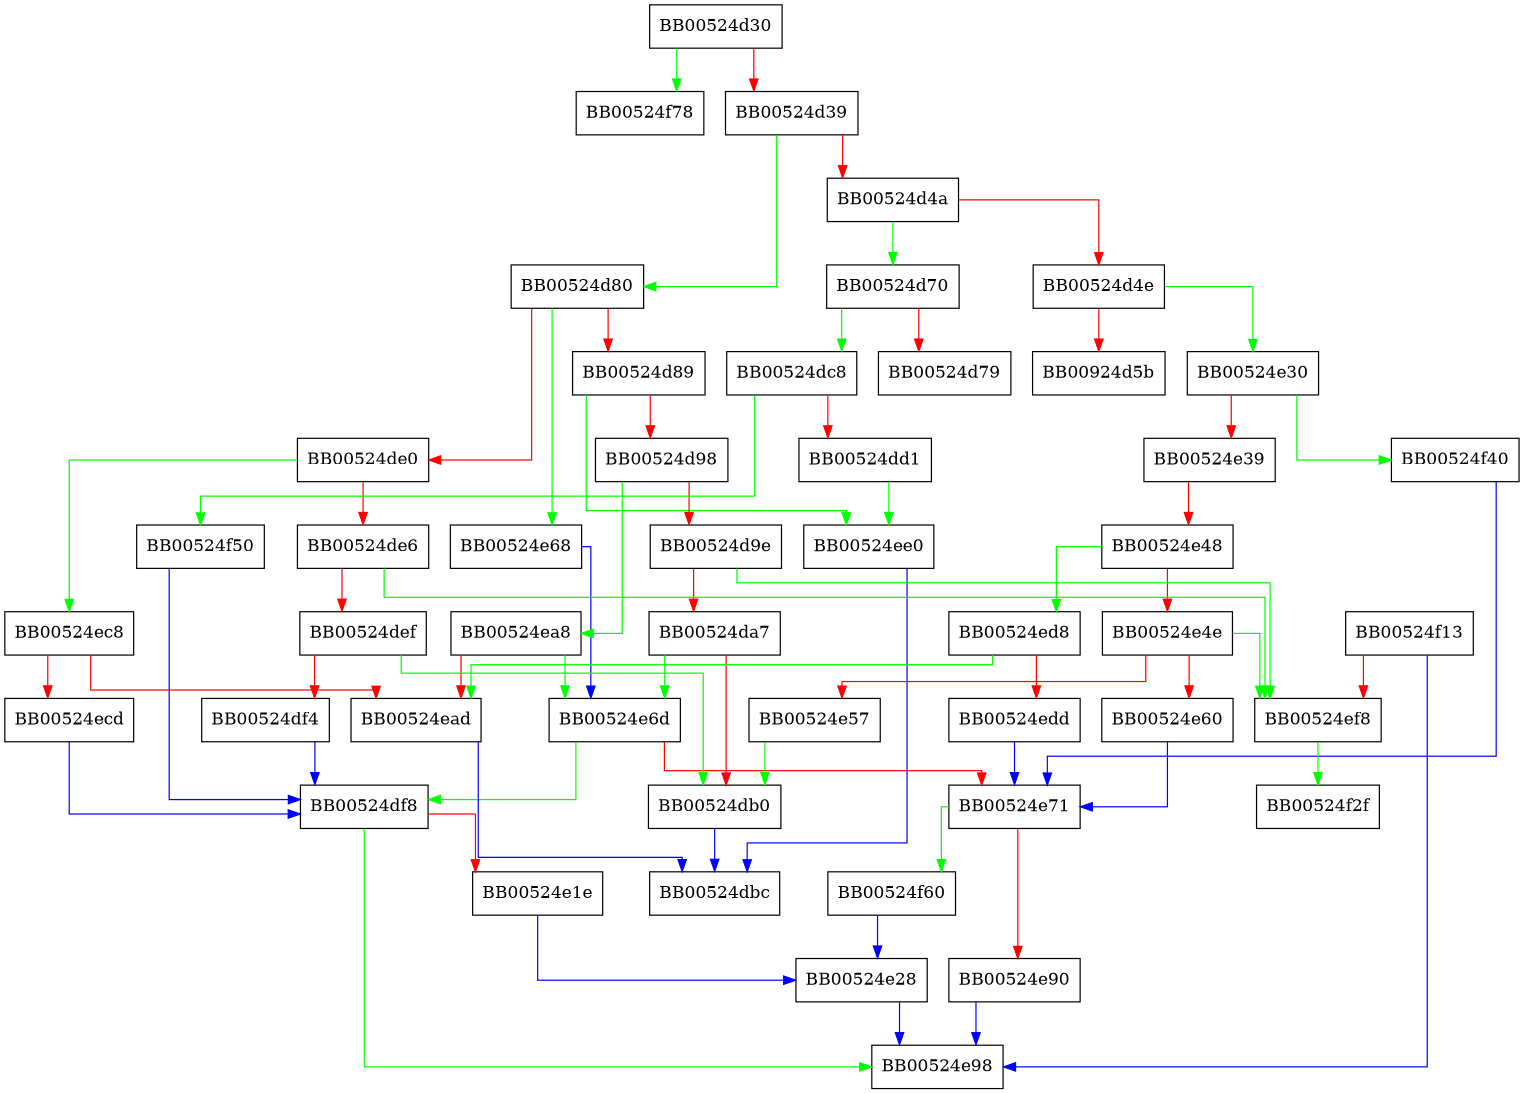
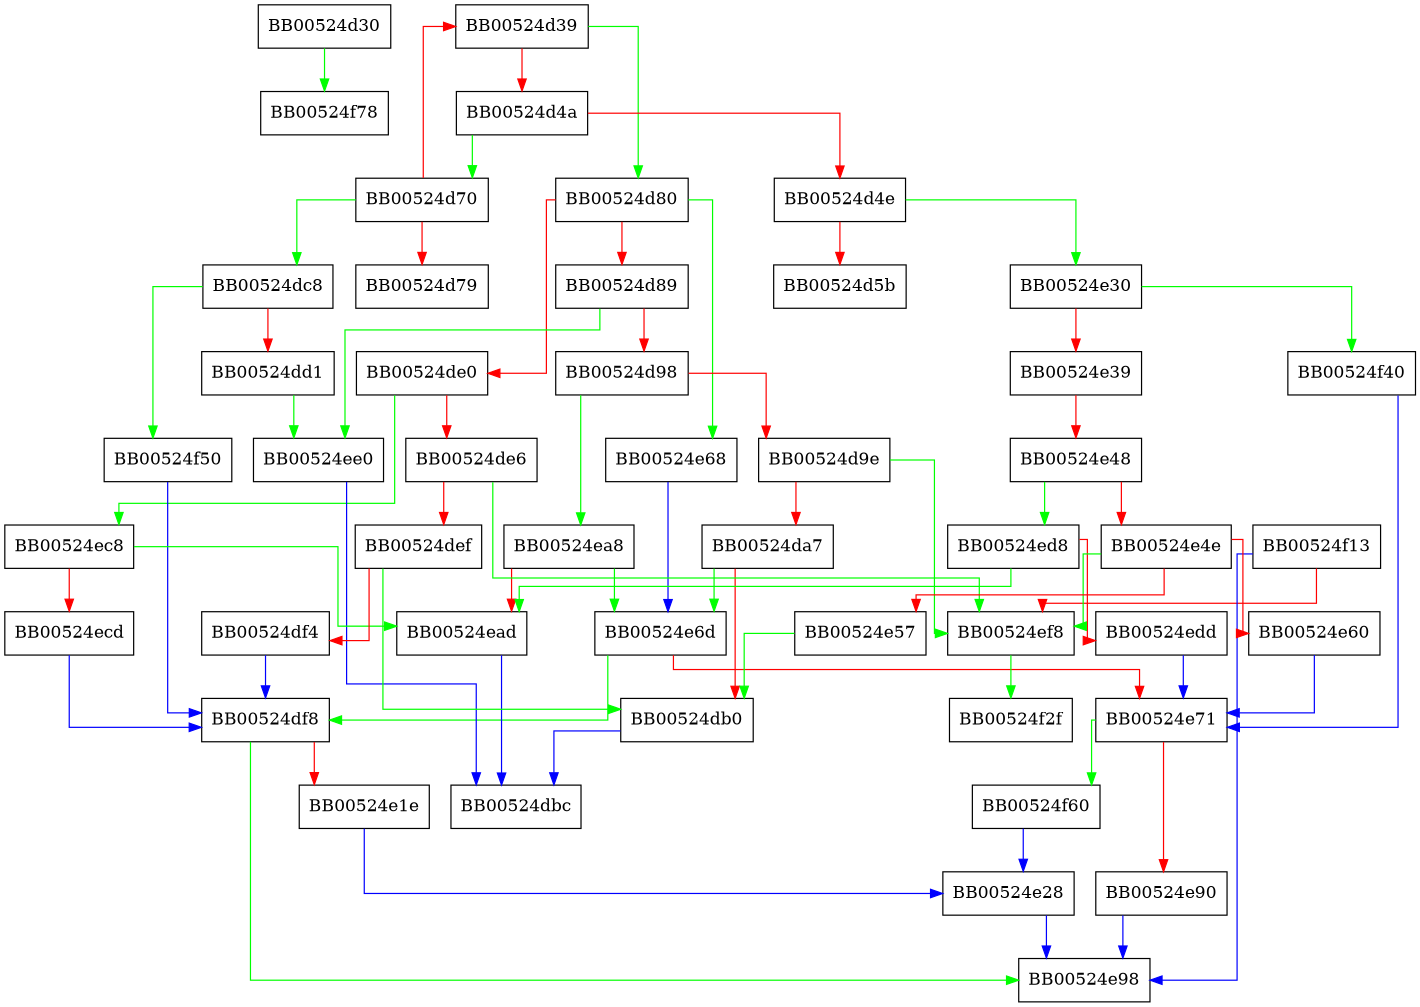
edge "BB00524d30" -> "BB00524d39": now "BB00524d70" -> "BB00524d39"
node "BB00924d5b": label "BB00924d5b" -> "BB00524d5b"
edge "BB00524ec8" -> "BB00524ead": color red -> green
